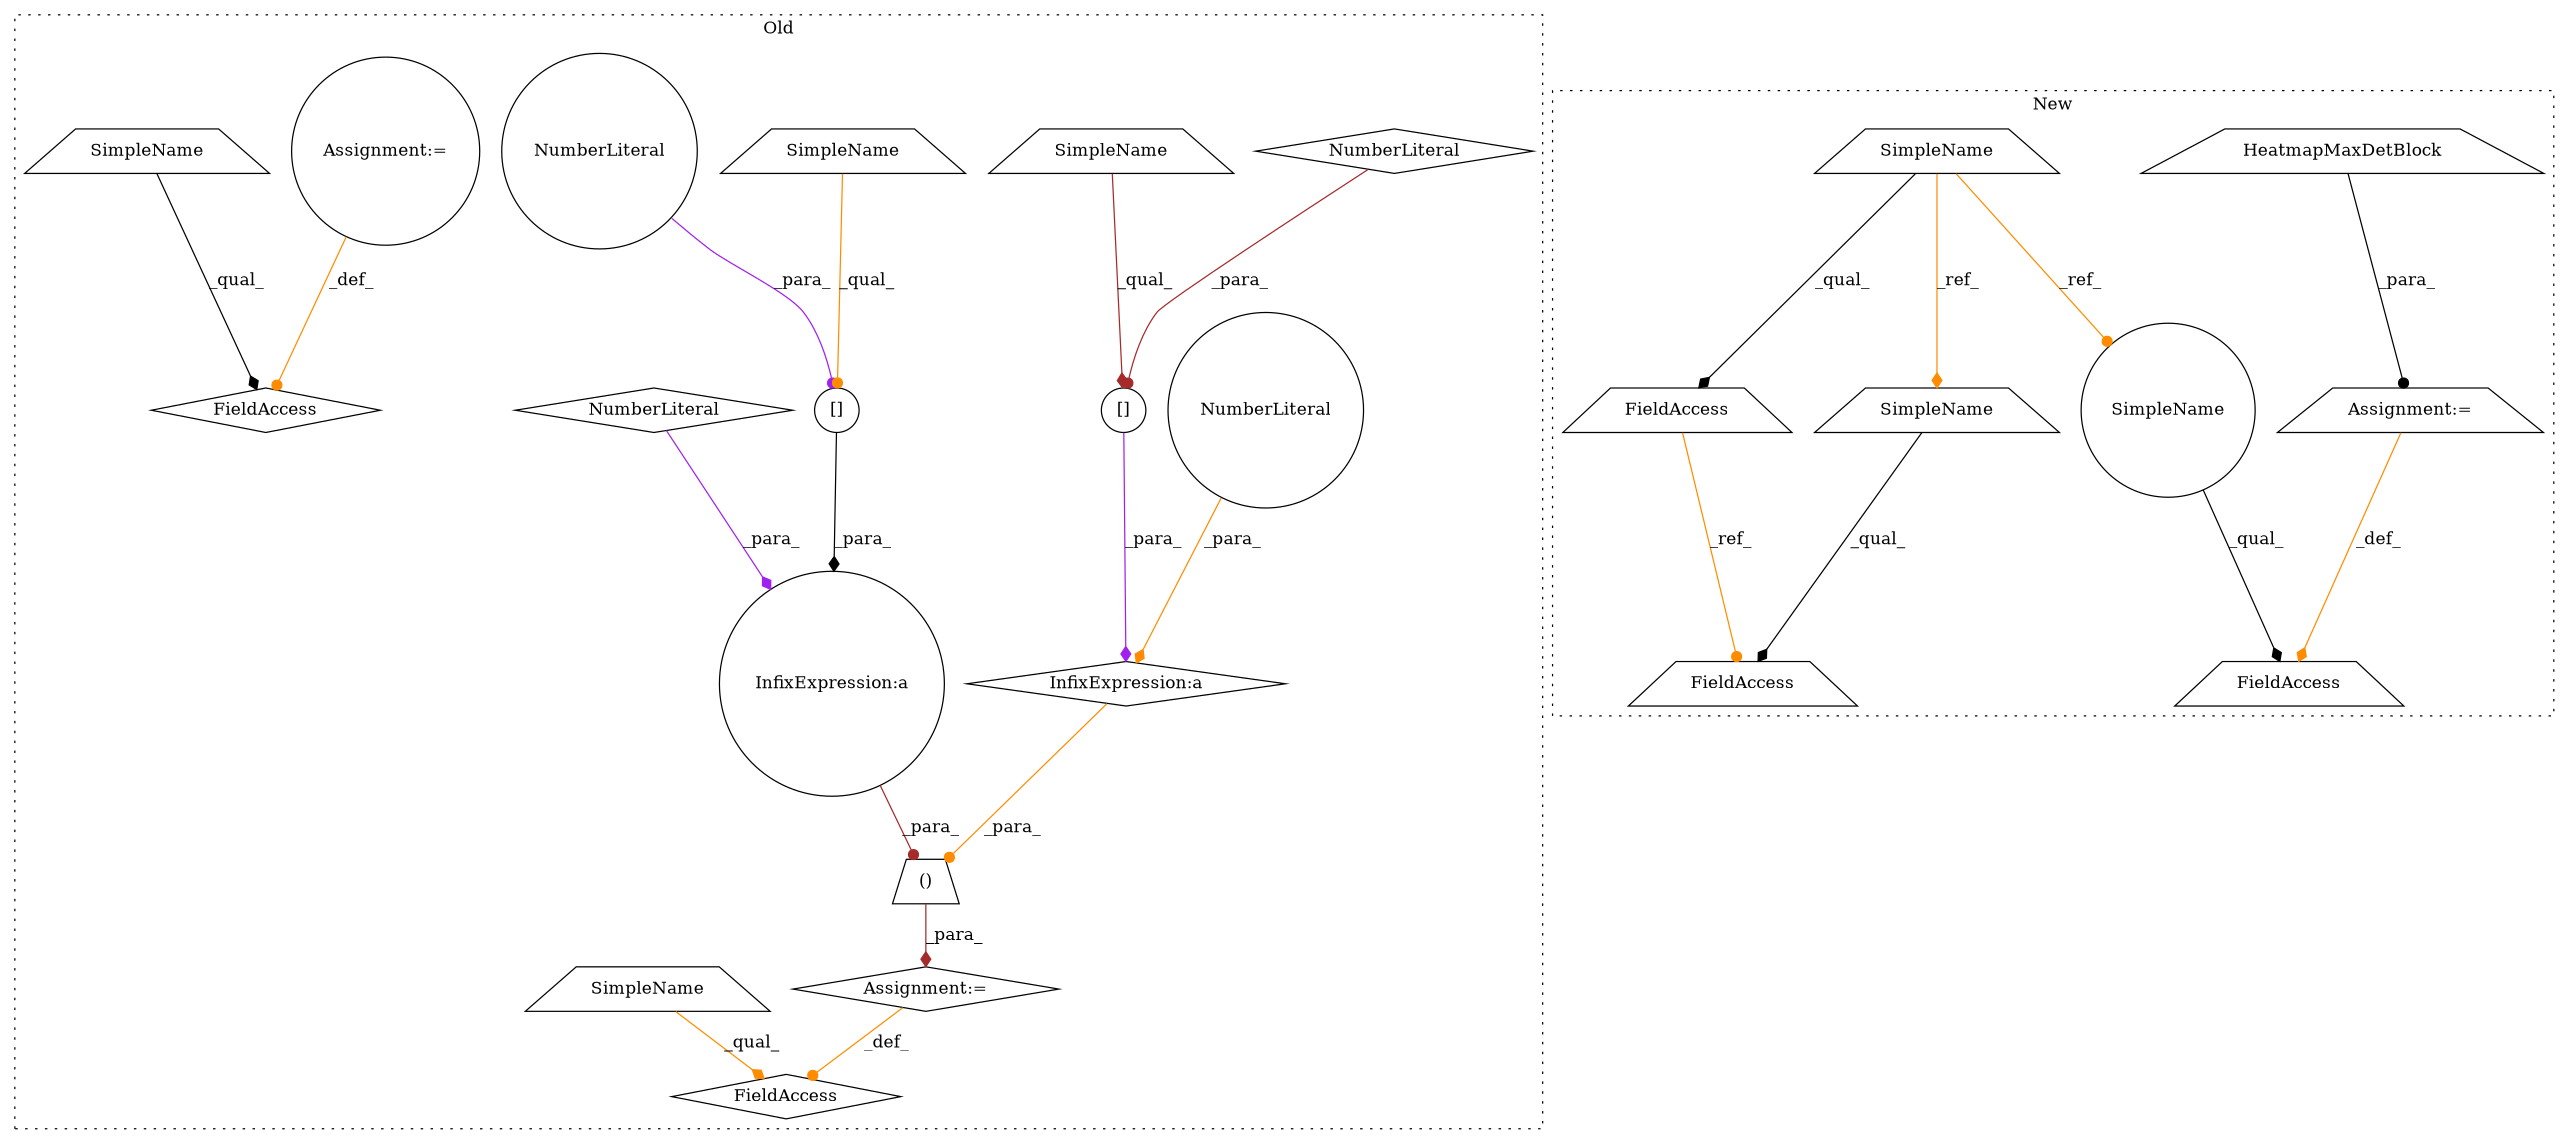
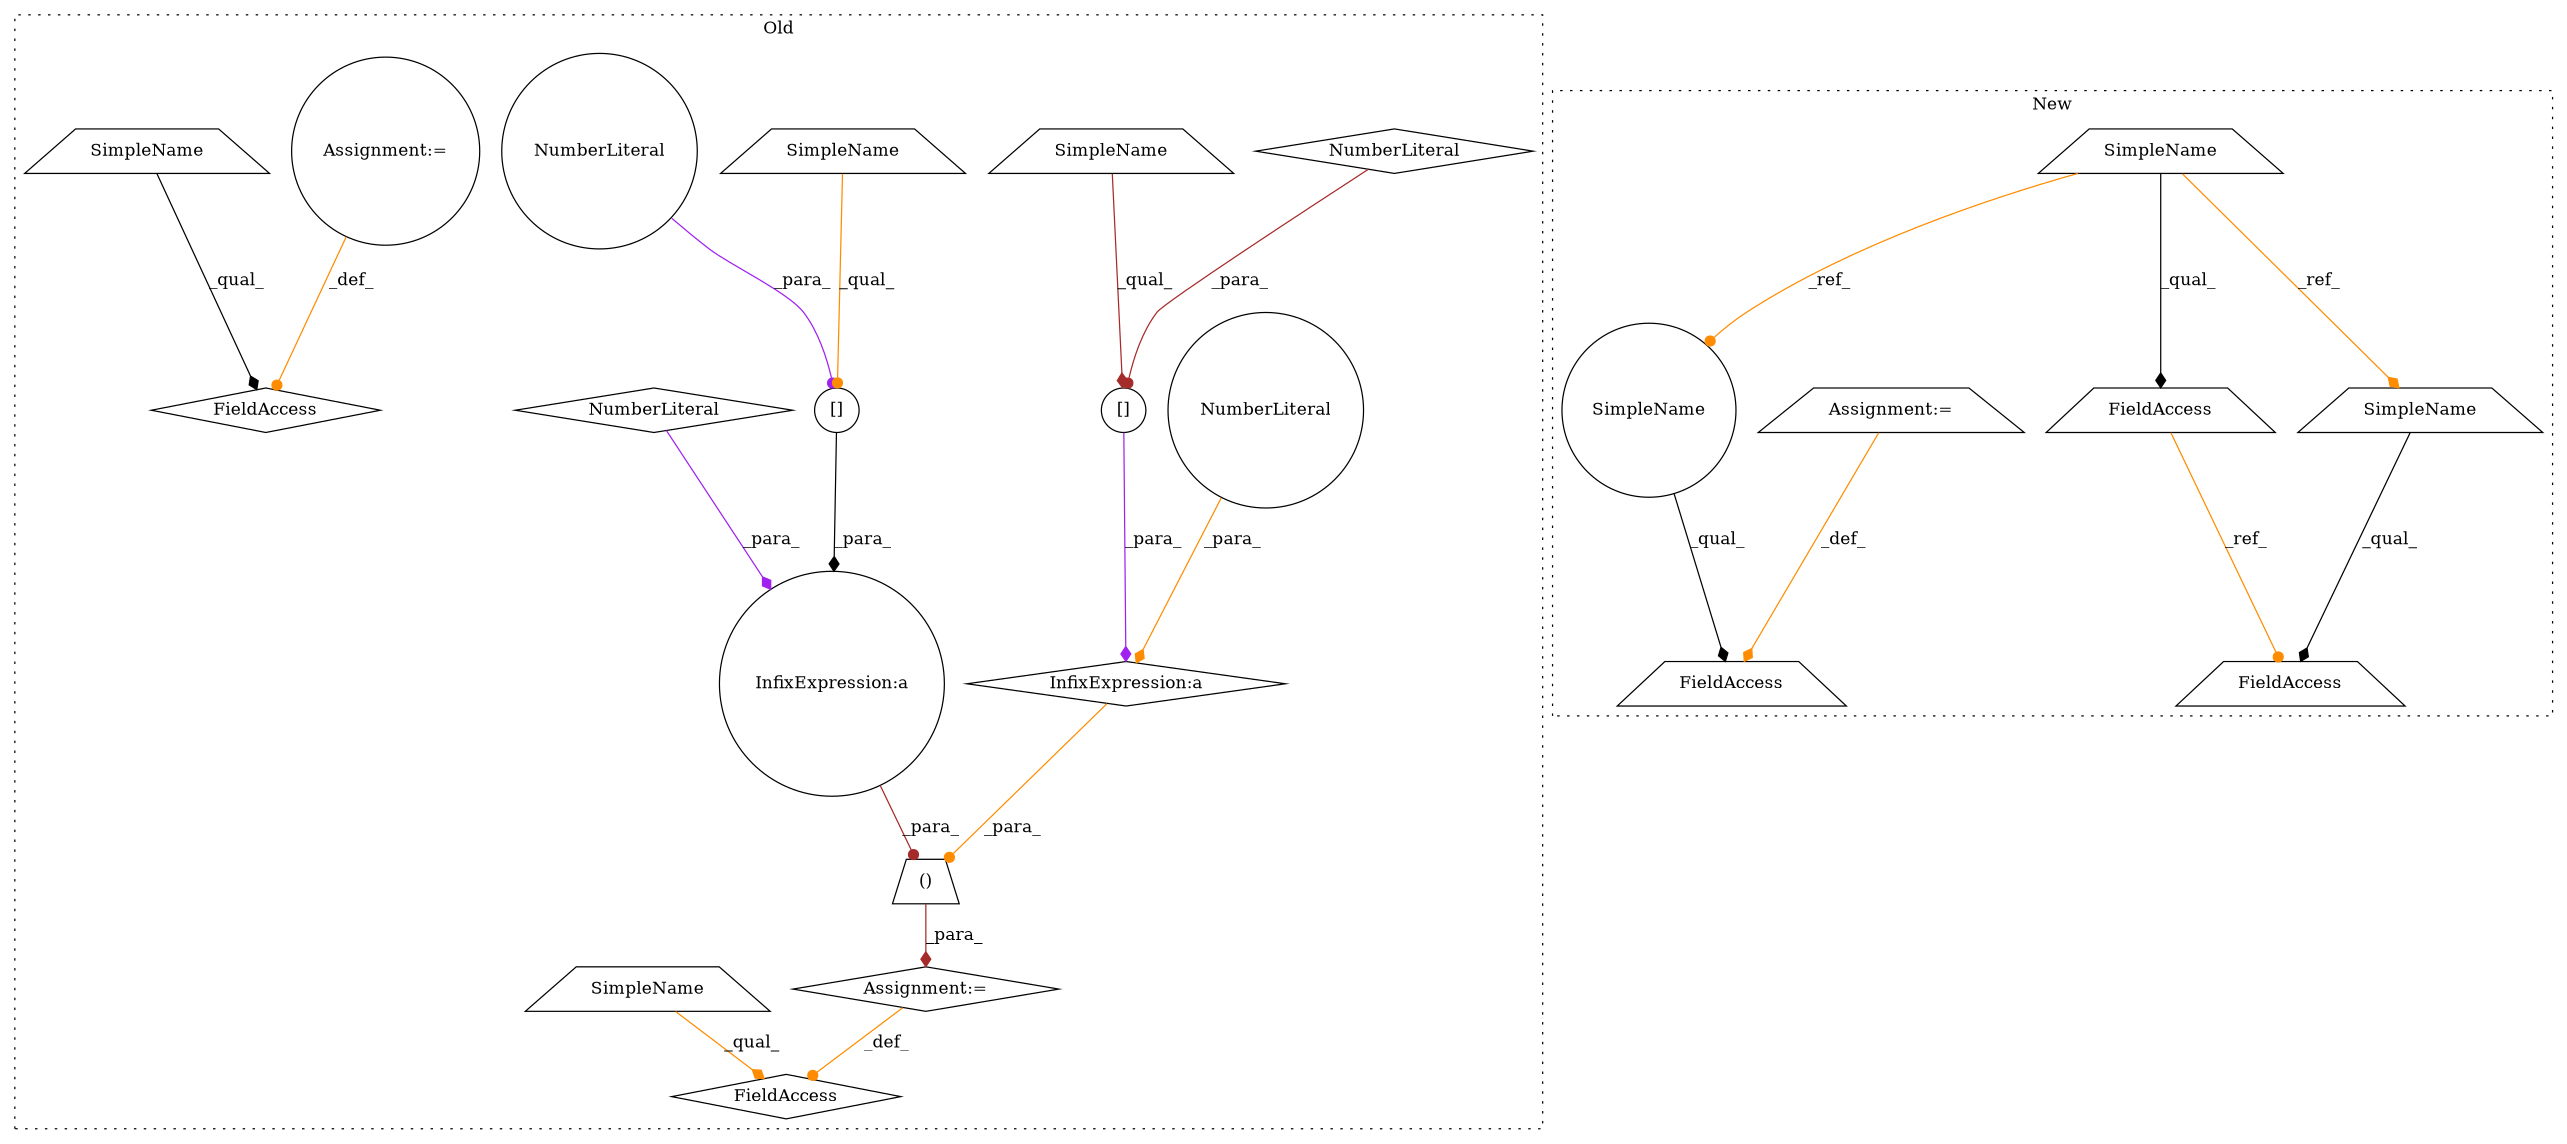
node "HeatmapMaxDetBlock": removed
